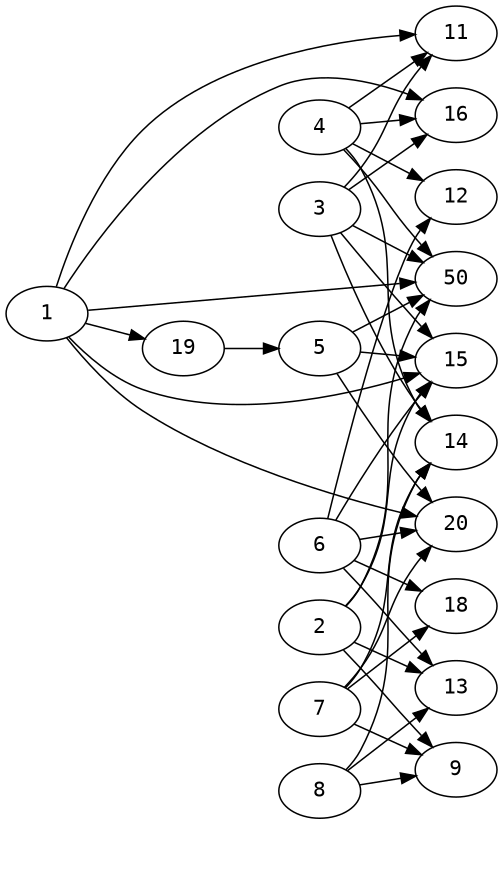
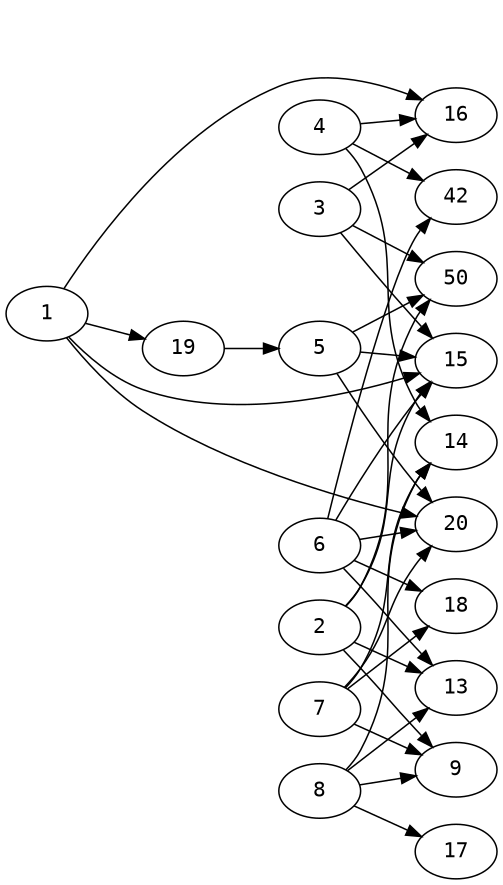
node "11": removed
node "12": label "12" -> "42"
edge "4" -> "50": removed
edge "1" -> "50": removed
edge "3" -> "14": removed
node "17": added
